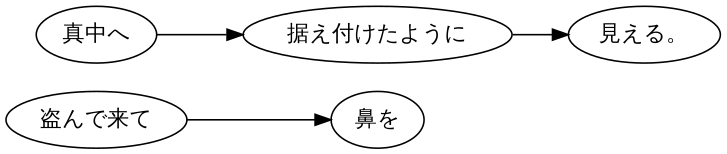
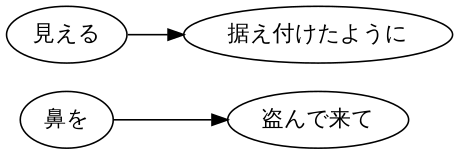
node "真中へ": label "真中へ" -> "見える"
node "見える。": removed
edge "盗んで来て" -> "鼻を": reversed
